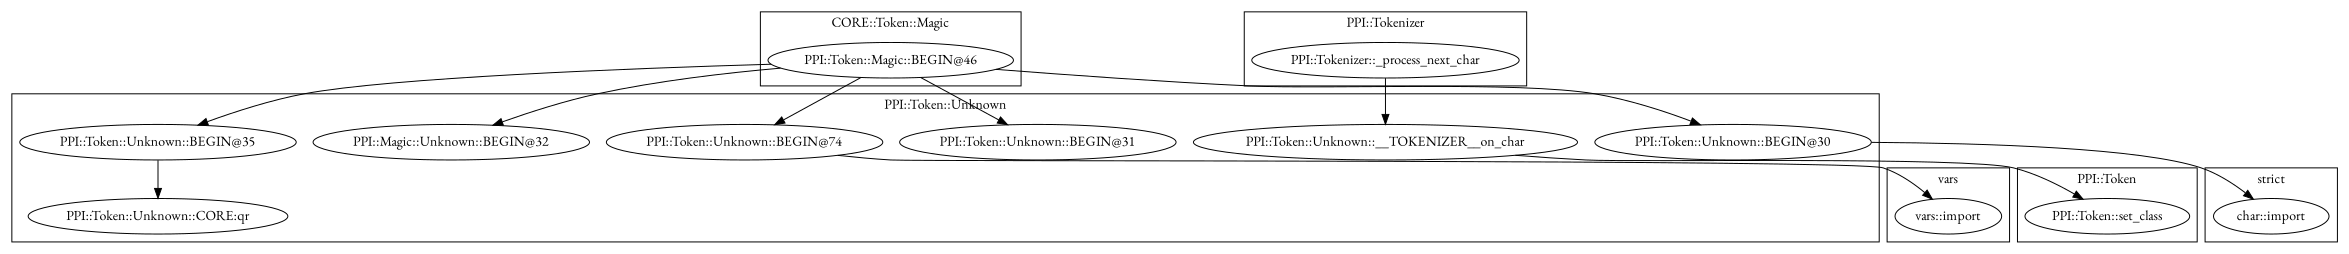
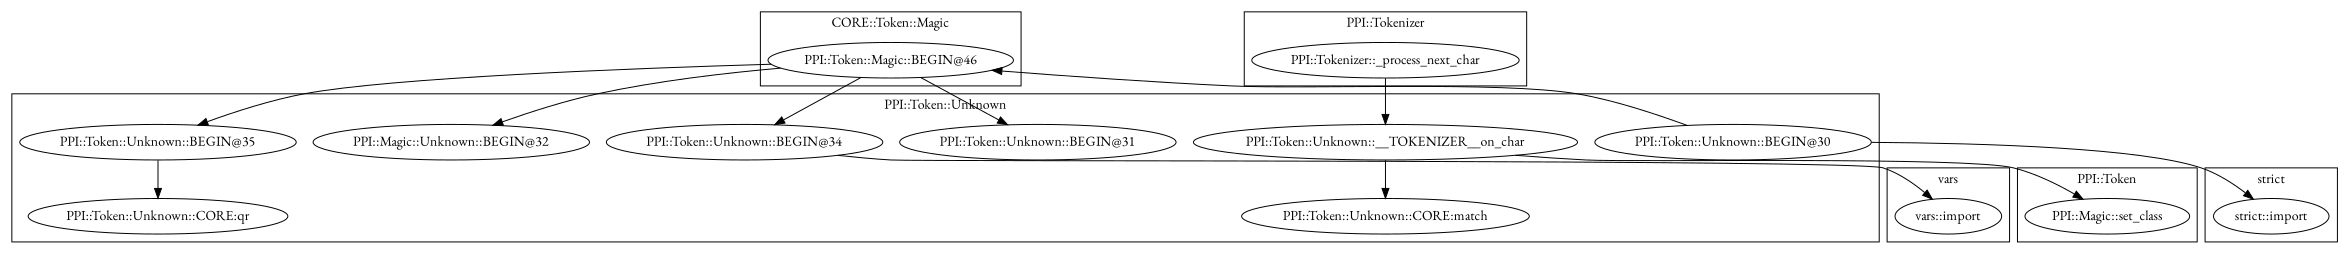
edge "PPI::Token::Magic::BEGIN@46" -> "PPI::Token::Unknown::BEGIN@30": reversed
node "PPI::Token::Unknown::BEGIN@74": label "PPI::Token::Unknown::BEGIN@74" -> "PPI::Token::Unknown::BEGIN@34"
node "PPI::Token::Unknown::CORE:match": added
node "PPI::Token::set_class": label "PPI::Token::set_class" -> "PPI::Magic::set_class"
node "char::import": label "char::import" -> "strict::import"
